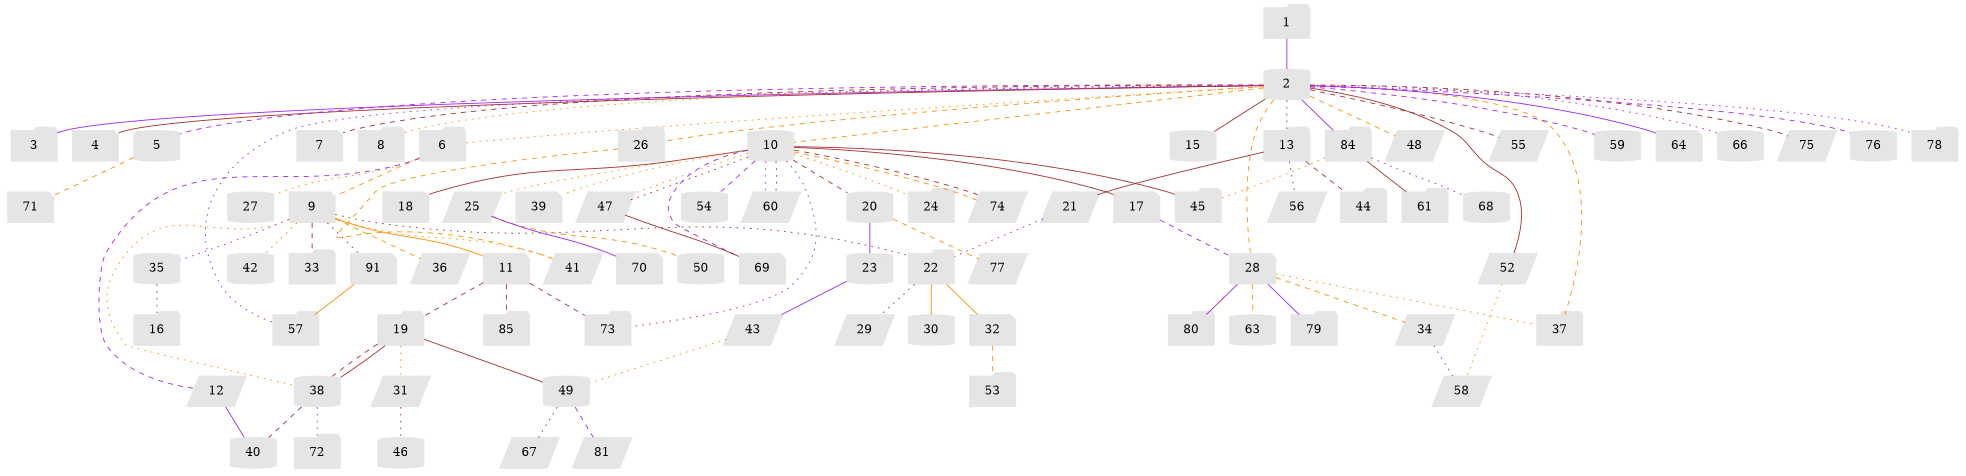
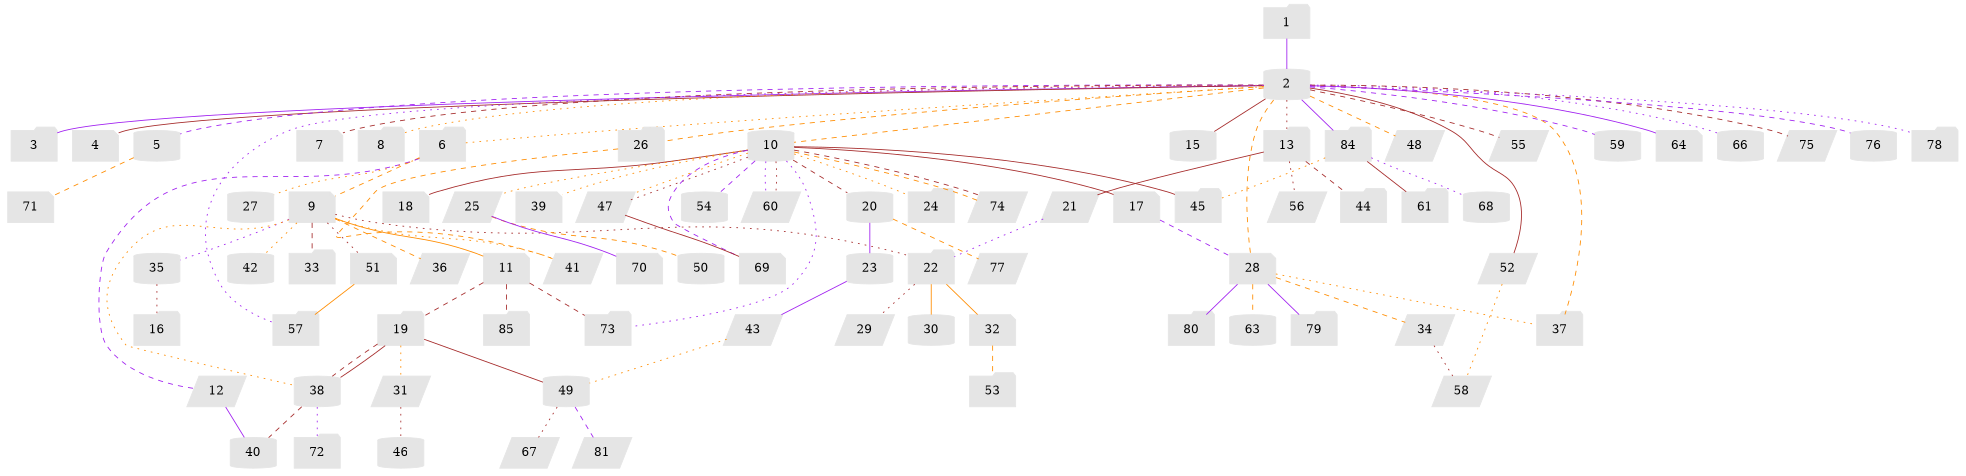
node "91": label "91" -> "51"
edge "34" -- "58": color purple -> brown
